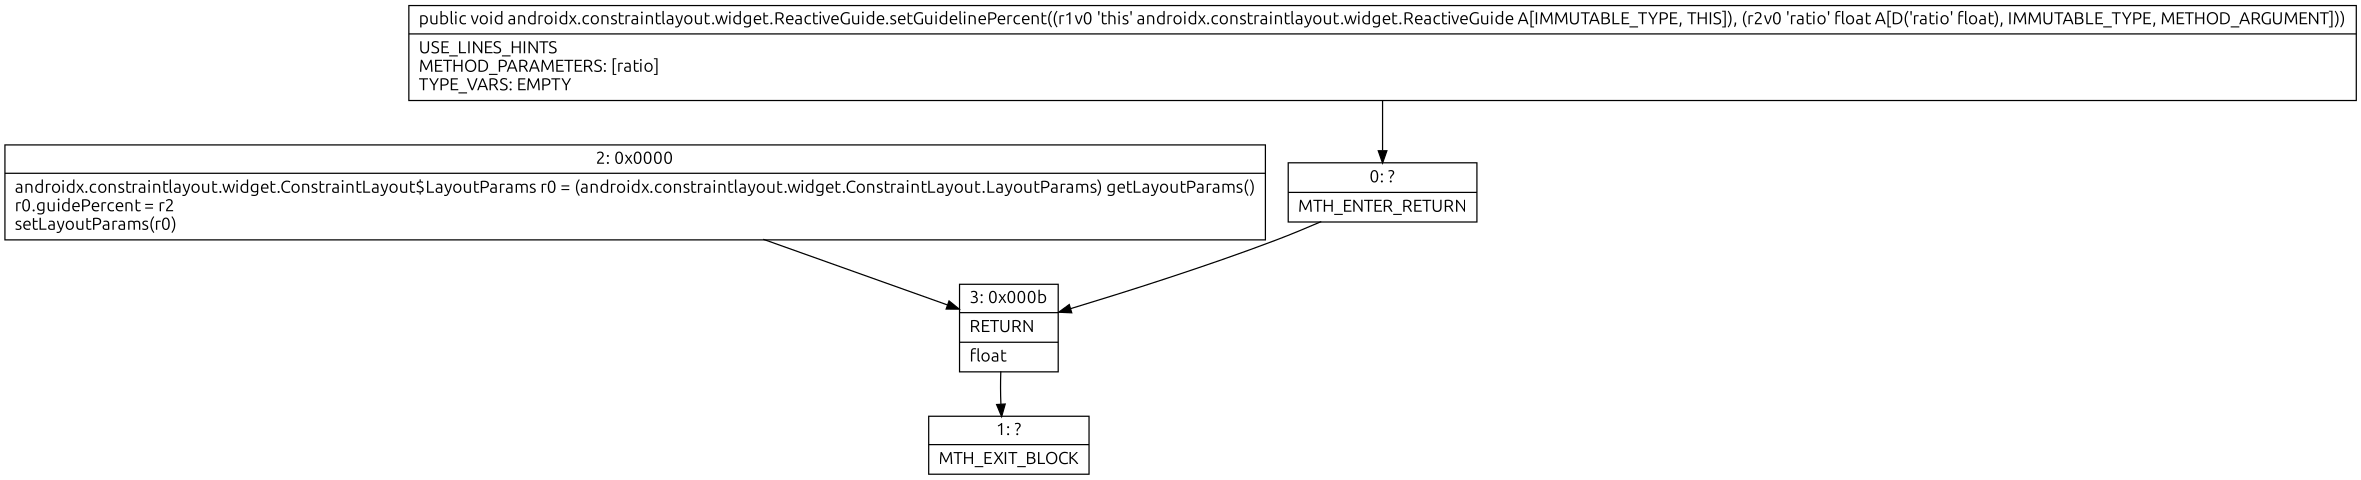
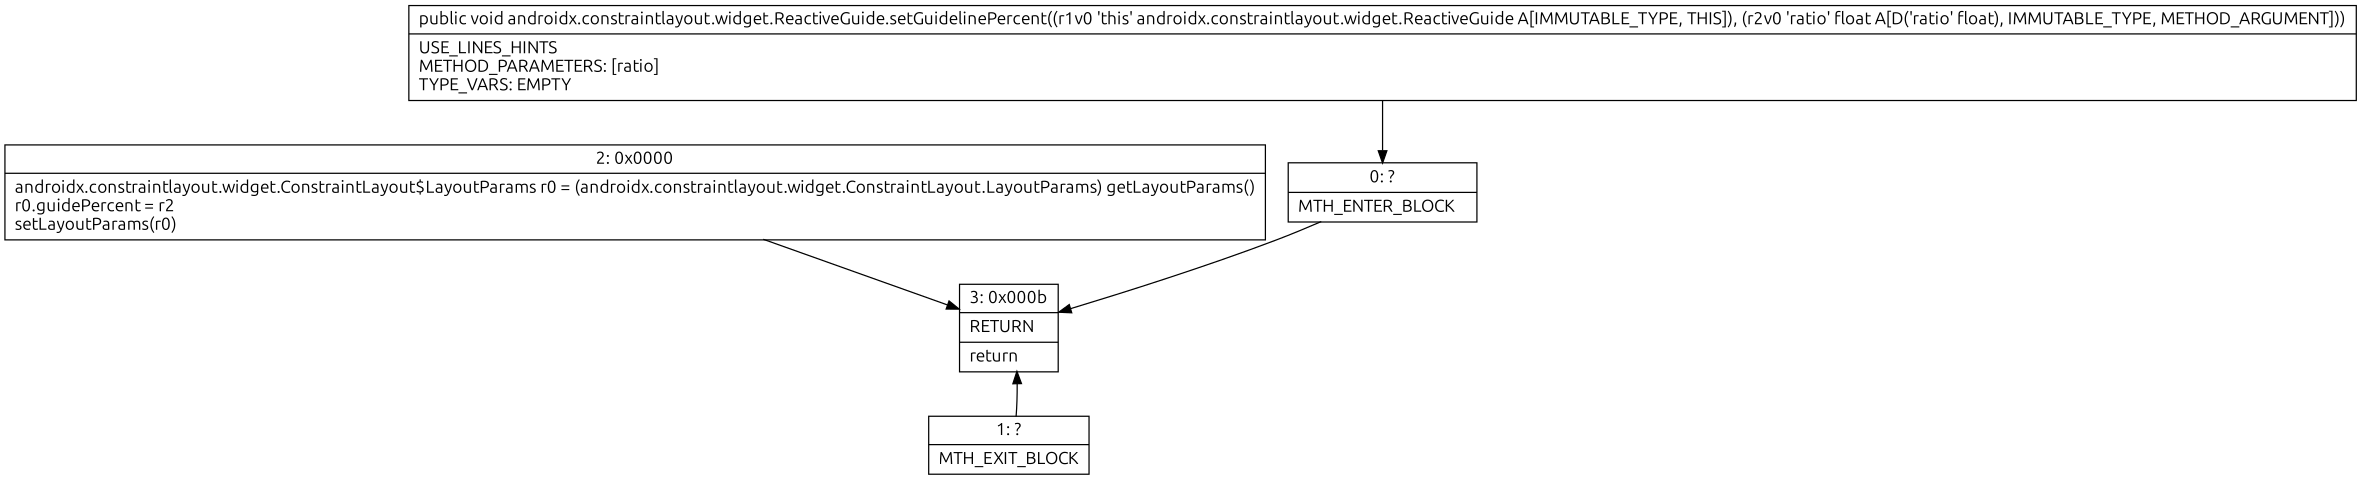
node "0: ?": text "MTH_ENTER_RETURN" -> "MTH_ENTER_BLOCK"
node "3: 0x000b": text "float" -> "return"
edge "3: 0x000b" -> "1: ?": reversed
